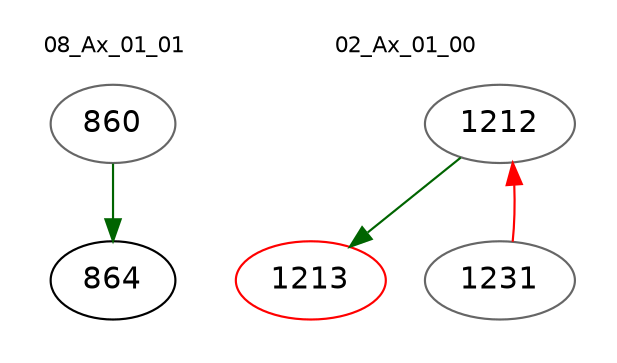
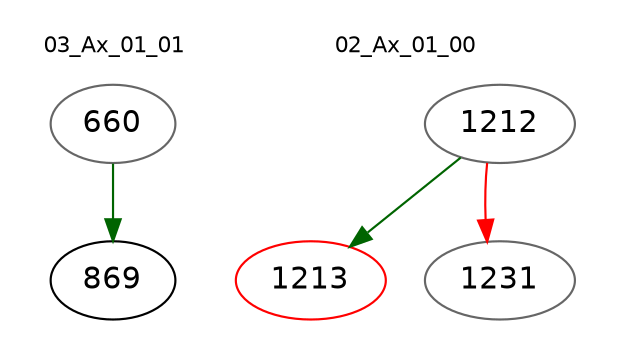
cluster "08_Ax_01_01": label "08_Ax_01_01" -> "03_Ax_01_01"
node "860": label "860" -> "660"
edge "1231" -> "1212": reversed
node "864": label "864" -> "869"
